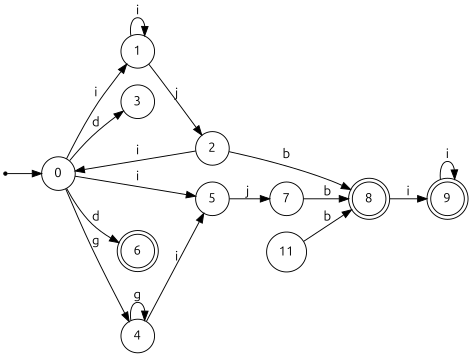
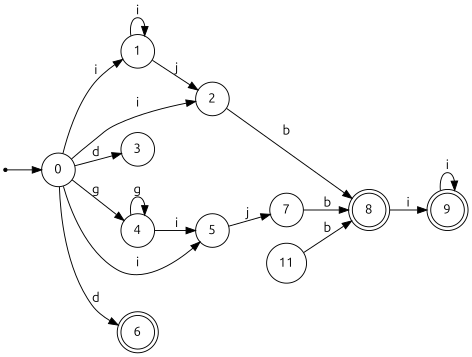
edge "2" -> "0": reversed
